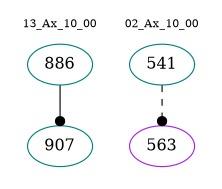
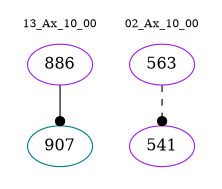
node "886": color teal -> purple
node "541": color teal -> purple
edge "541" -> "563": reversed
